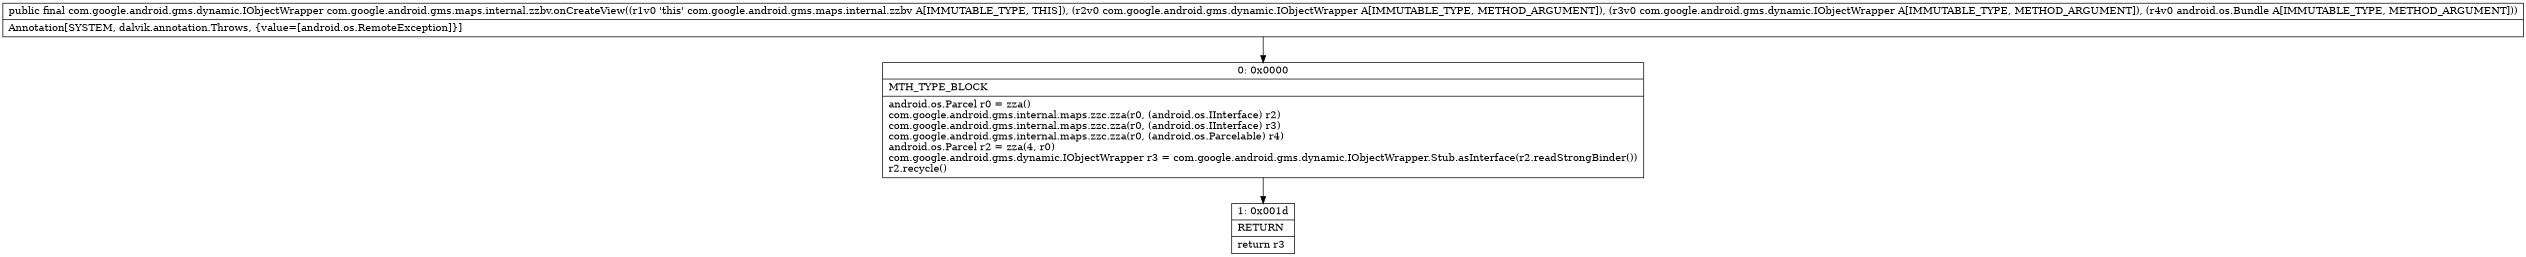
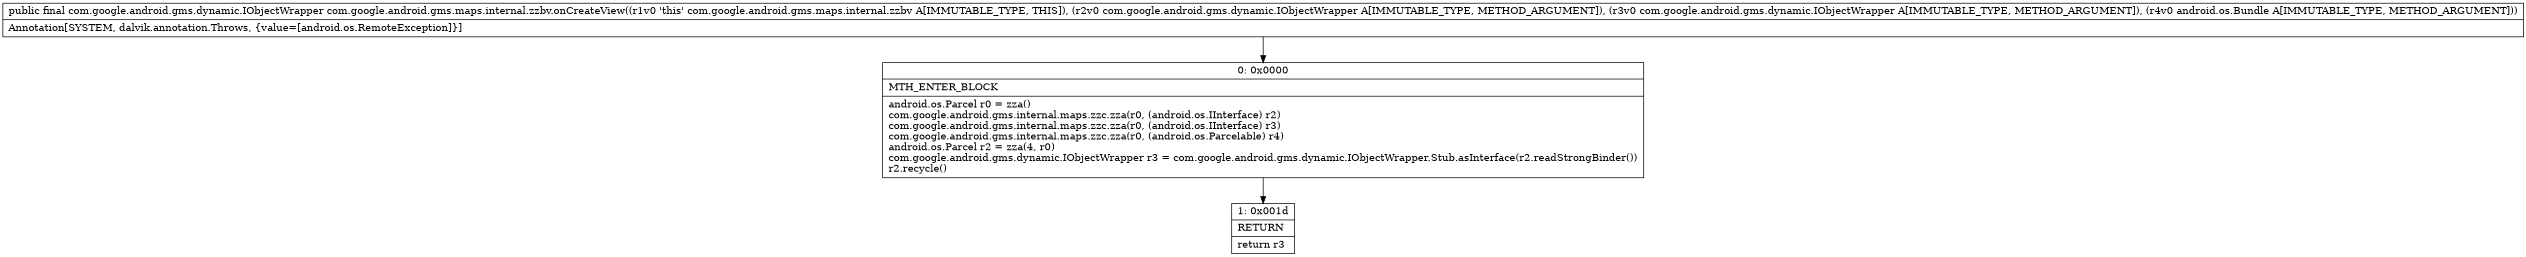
node "0: 0x0000": text "MTH_TYPE_BLOCK" -> "MTH_ENTER_BLOCK"
